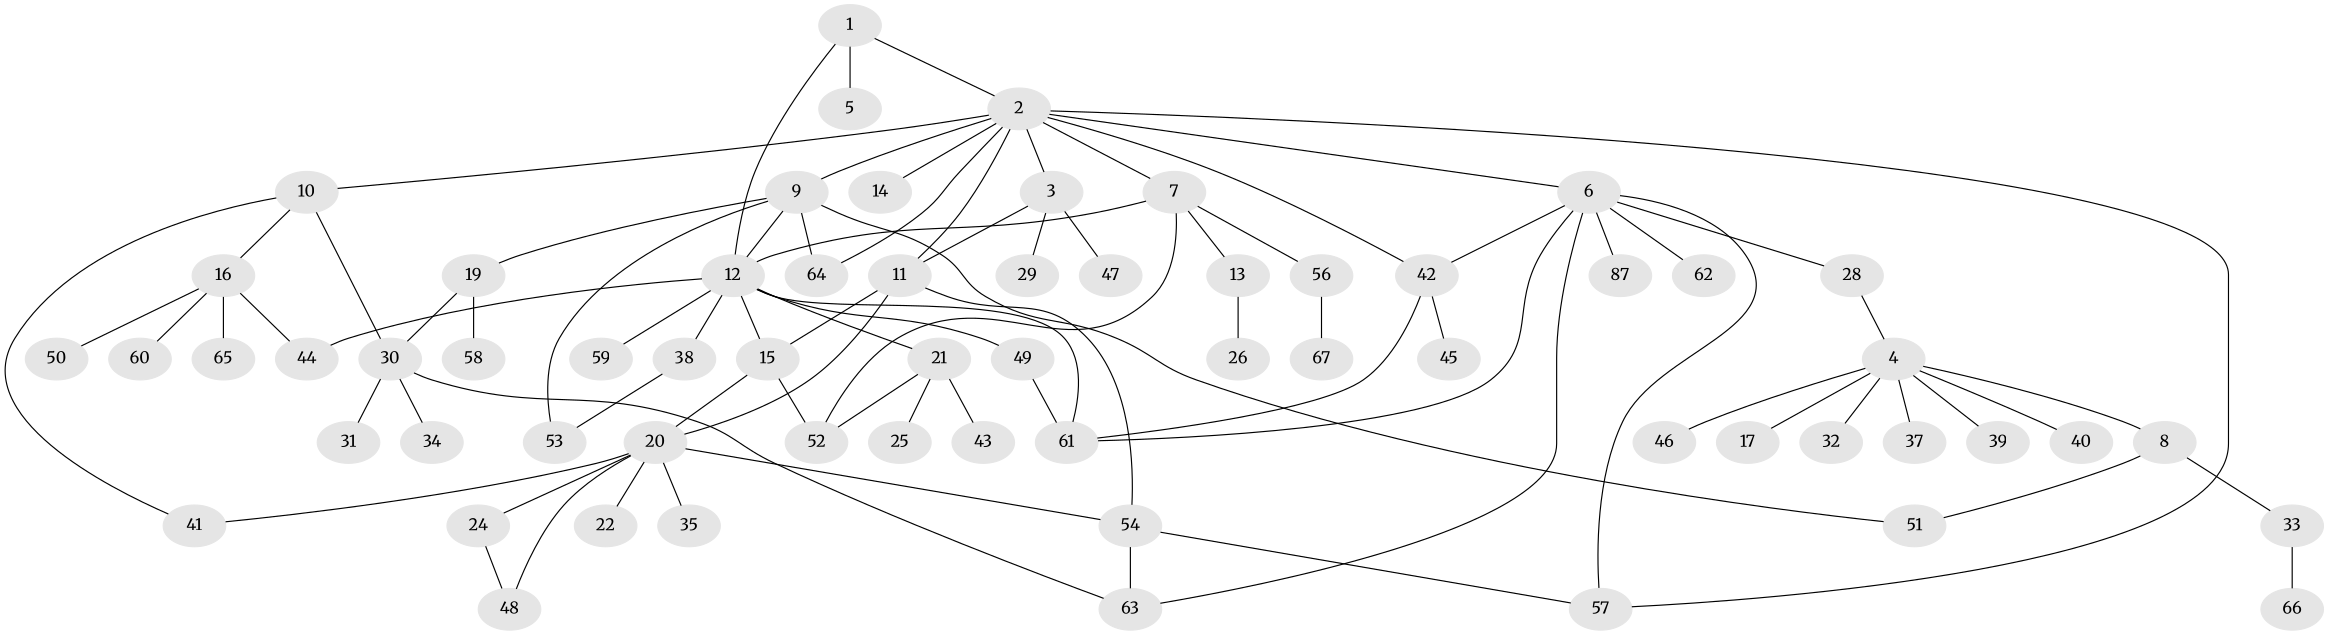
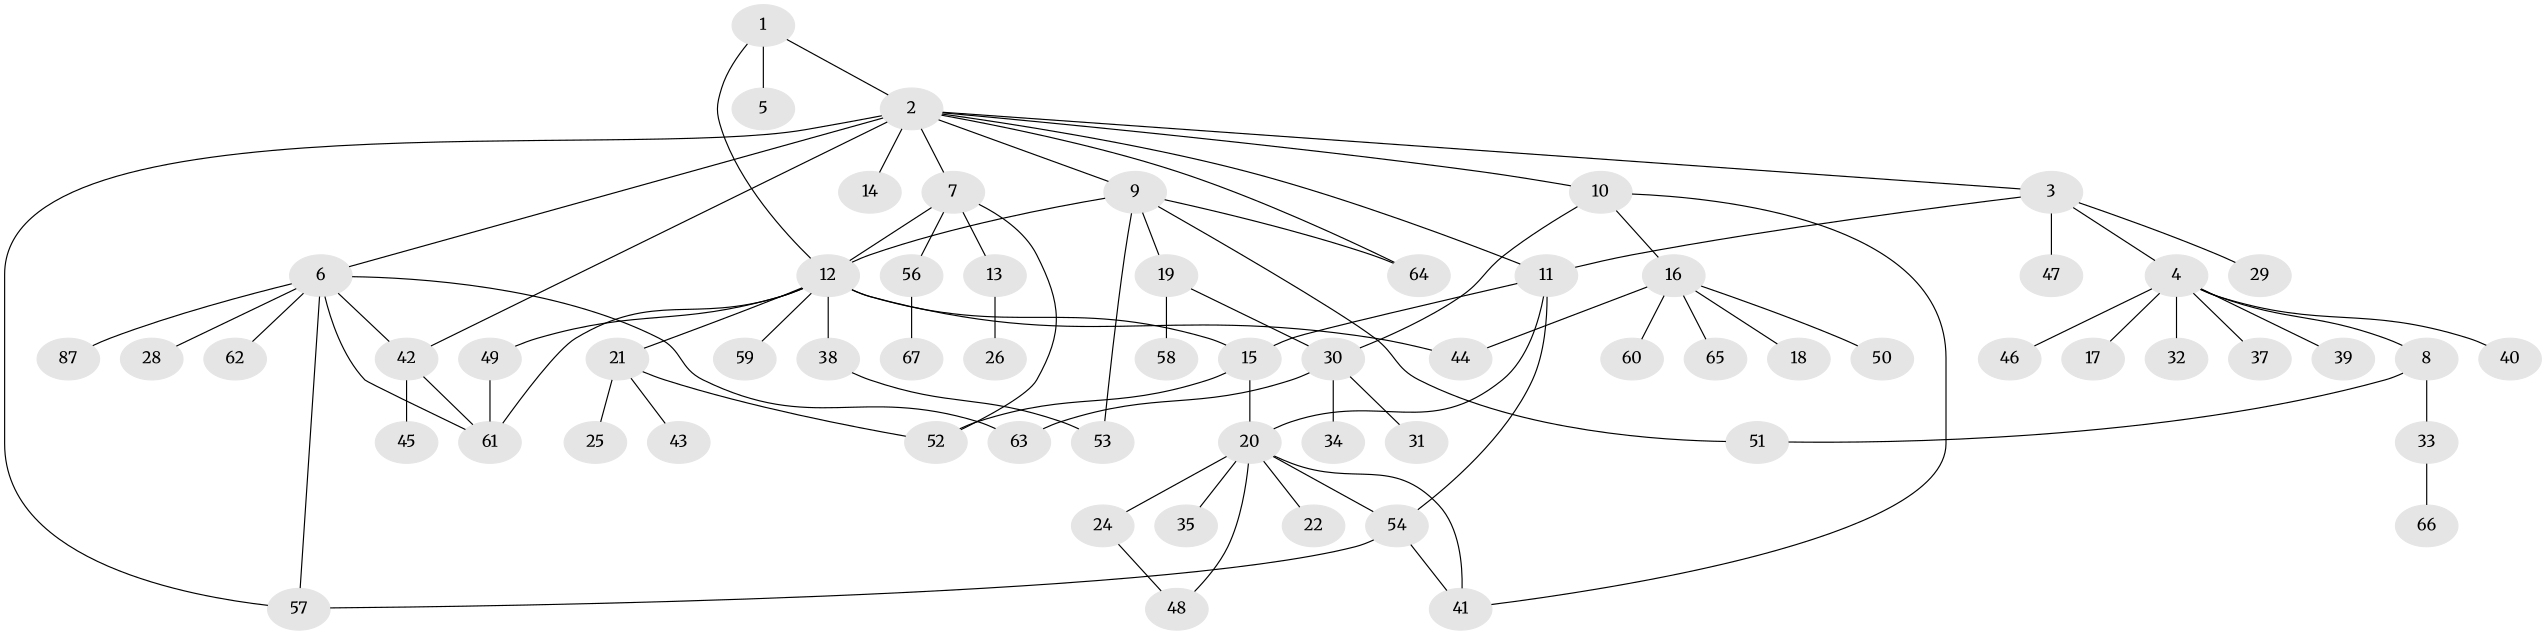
edge "28" -- "4": now "3" -- "4"
node "18": added
edge "54" -- "63": now "54" -- "41"
